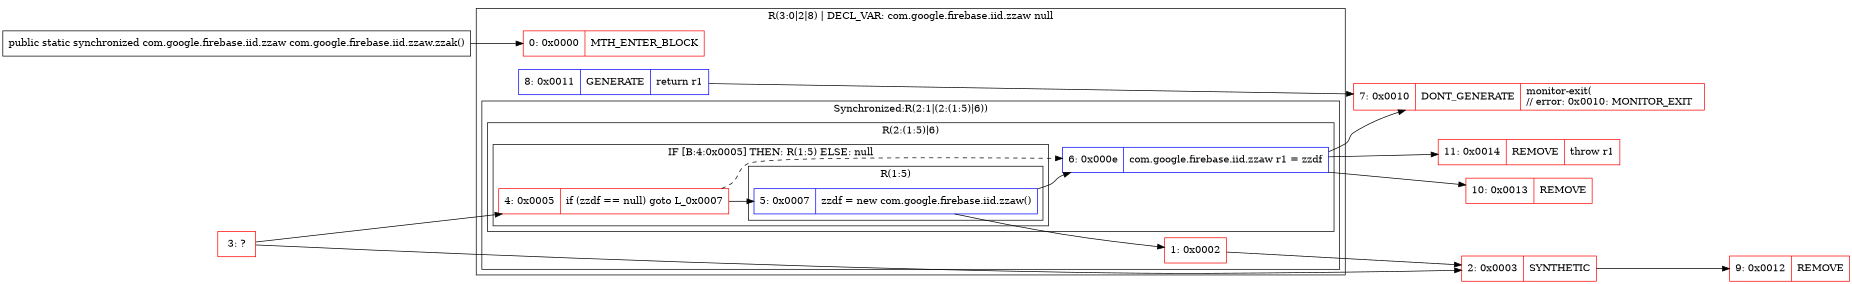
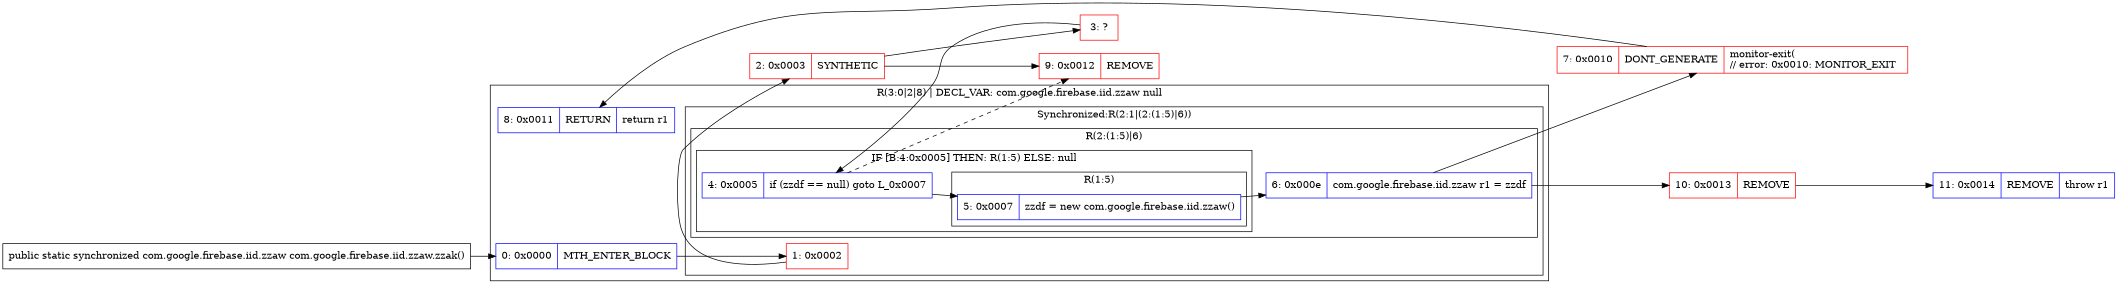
node "0: 0x0000": color red -> blue
node "8: 0x0011": text "GENERATE" -> "RETURN"
edge "8: 0x0011" -> "7: 0x0010": reversed
node "11: 0x0014": color red -> blue
edge "6: 0x000e" -> "11: 0x0014": now "10: 0x0013" -> "11: 0x0014"
edge "4: 0x0005" -> "6: 0x000e": now "4: 0x0005" -> "9: 0x0012"
node "4: 0x0005": color red -> blue
edge "5: 0x0007" -> "1: 0x0002": now "0: 0x0000" -> "1: 0x0002"
edge "3: ?" -> "2: 0x0003": reversed
